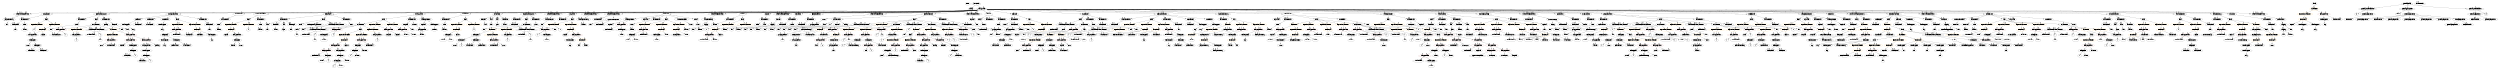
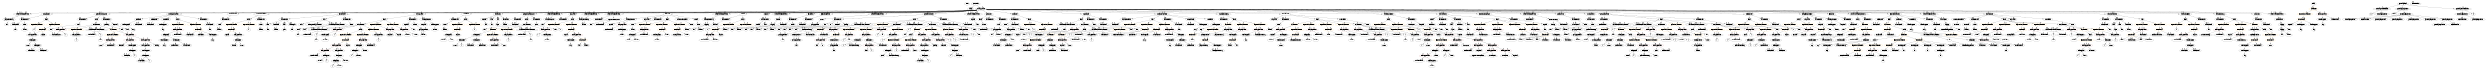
node "withdraw": label "withdraw" -> "getOwners"
node "HexNumber": removed
